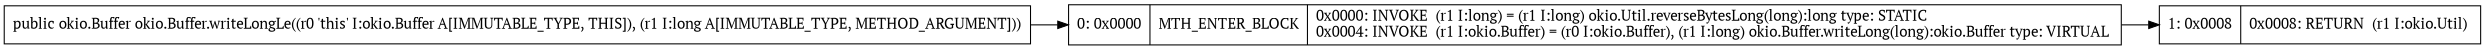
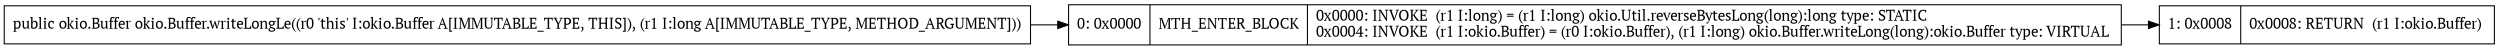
node "1: 0x0008": text "0x0008: RETURN  (r1 I:okio.Util)" -> "0x0008: RETURN  (r1 I:okio.Buffer)"
